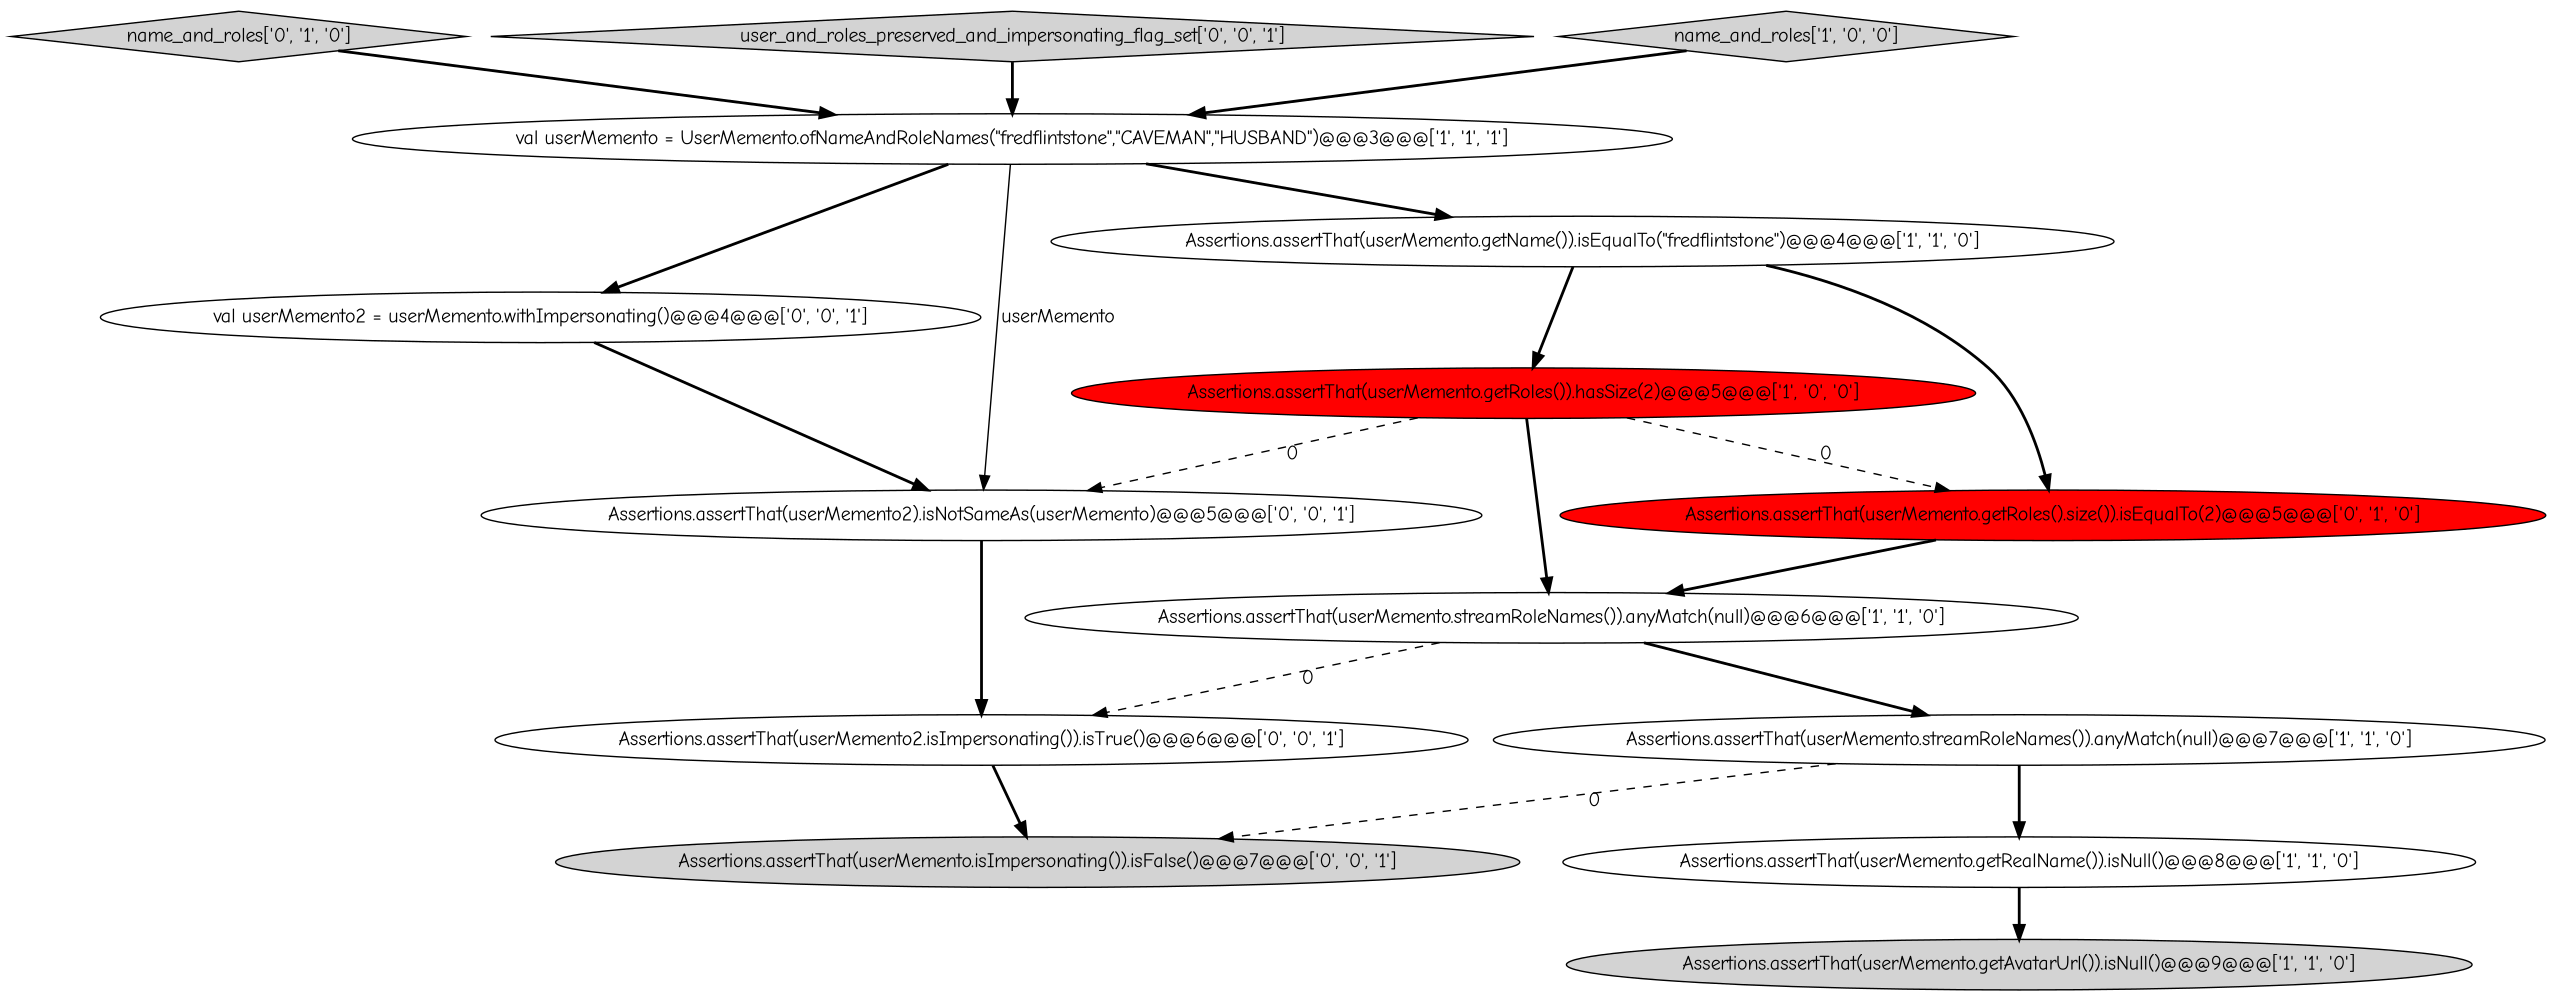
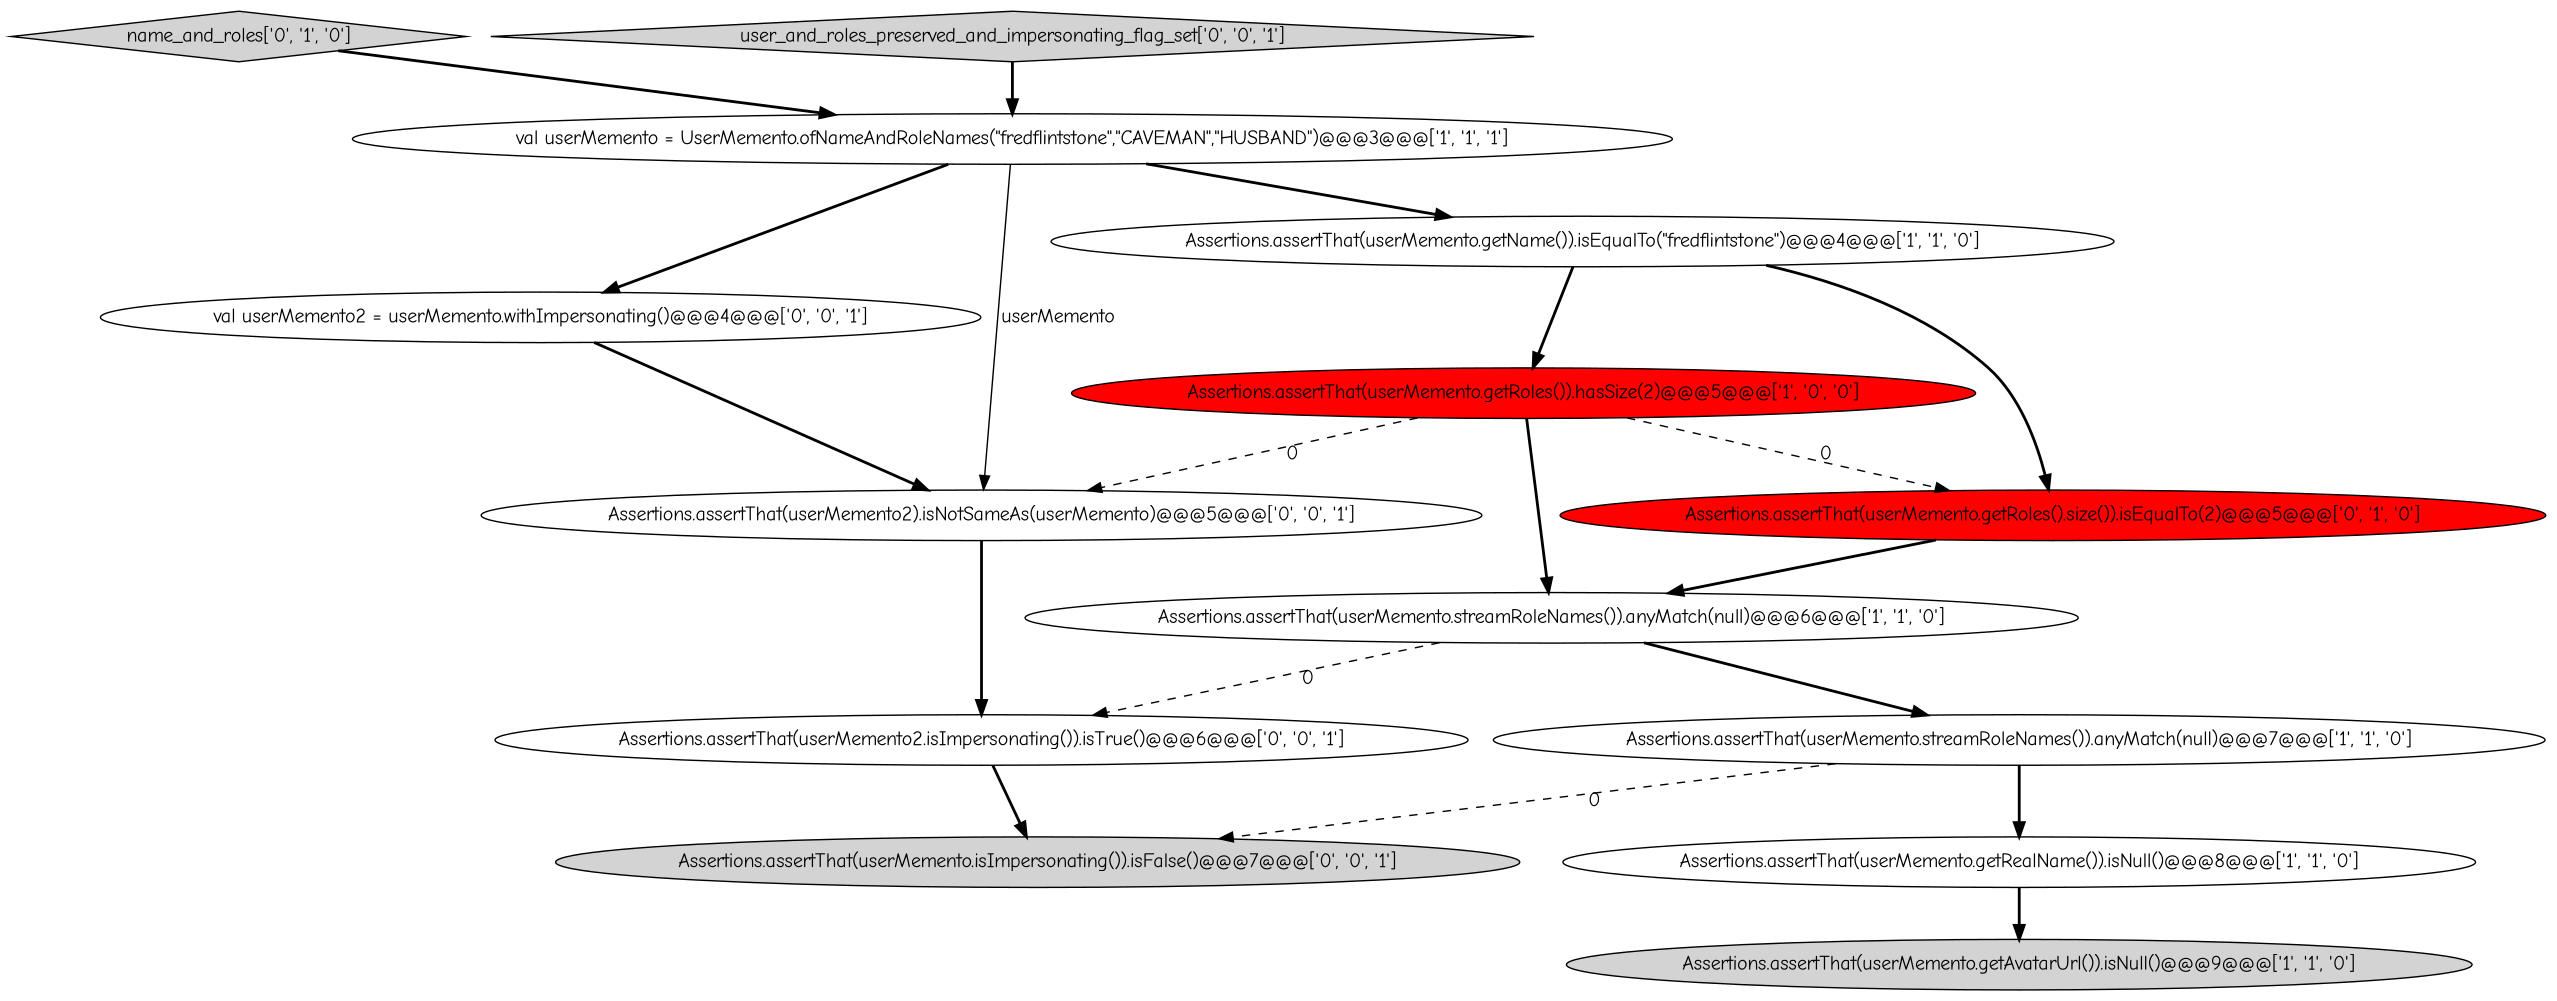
node "name_and_roles['1', '0', '0']": removed
